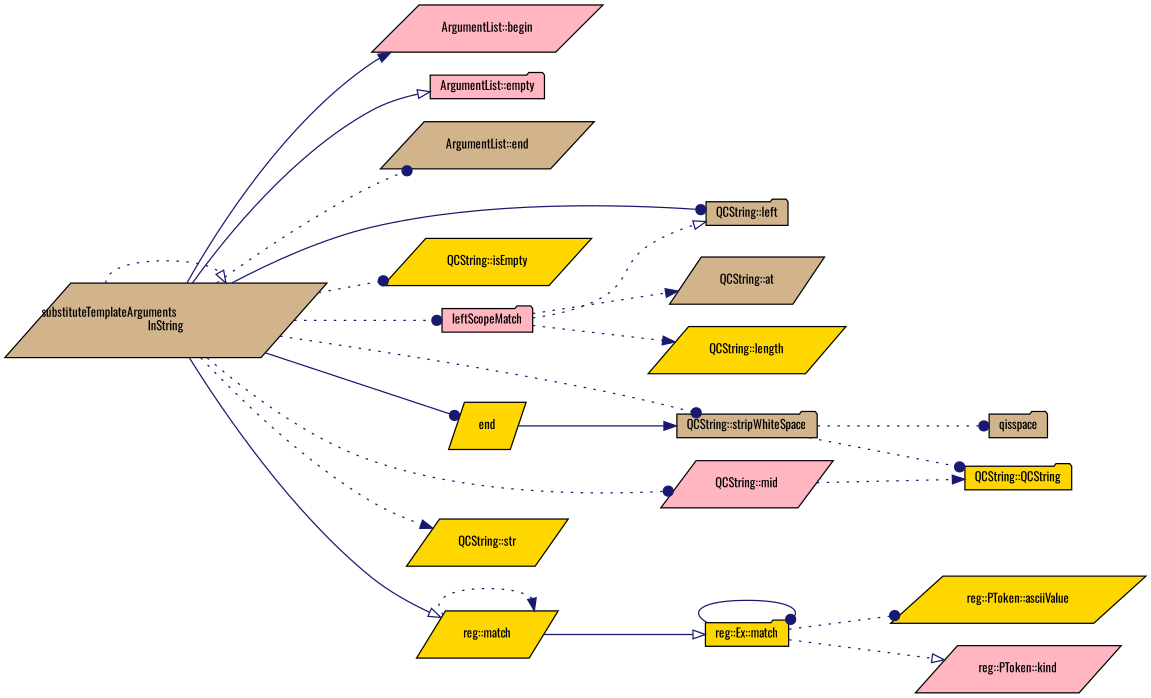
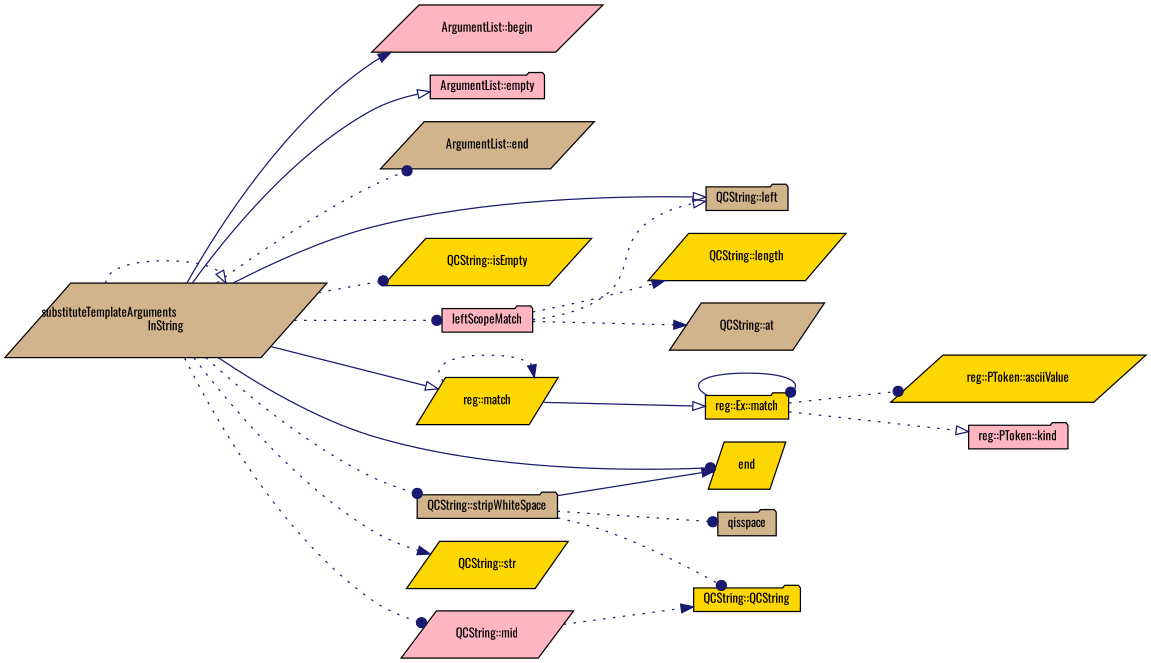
edge "substituteTemplateArguments InString" -> "QCString::left": arrowhead dot -> onormal
edge "end" -> "QCString::stripWhiteSpace": reversed
node "reg::PToken::kind": shape parallelogram -> folder
